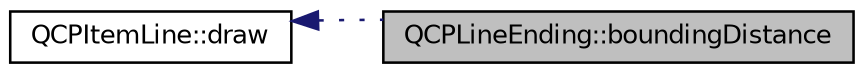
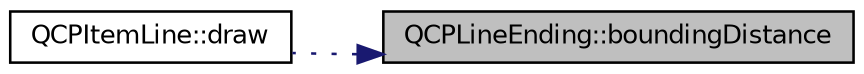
edge "QCPLineEnding::boundingDistance" -> "QCPItemLine::draw": reversed
